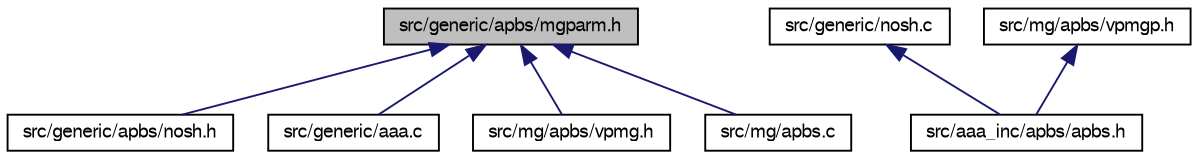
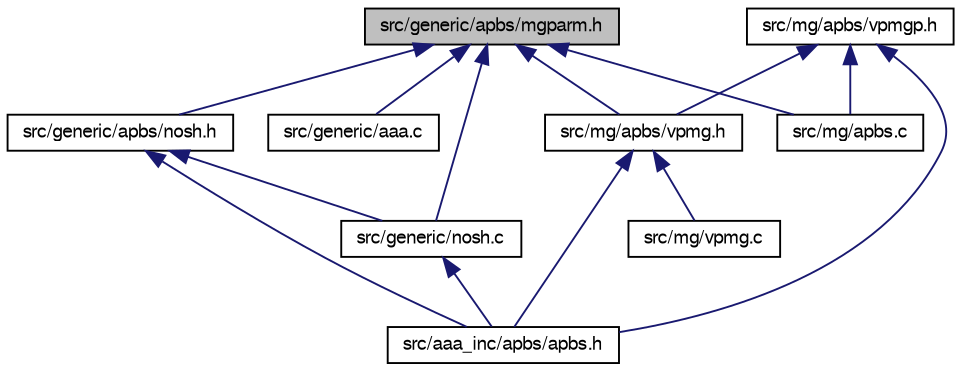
edge "src/mg/apbs/vpmg.h" -> "src/mg/apbs/vpmgp.h": added
edge "src/mg/apbs.c" -> "src/mg/apbs/vpmgp.h": added
edge "src/generic/nosh.c" -> "src/generic/apbs/mgparm.h": added
edge "src/generic/nosh.c" -> "src/generic/apbs/nosh.h": added
node "src/mg/vpmg.c": added
edge "src/aaa_inc/apbs/apbs.h" -> "src/mg/apbs/vpmg.h": added
edge "src/aaa_inc/apbs/apbs.h" -> "src/generic/apbs/nosh.h": added
